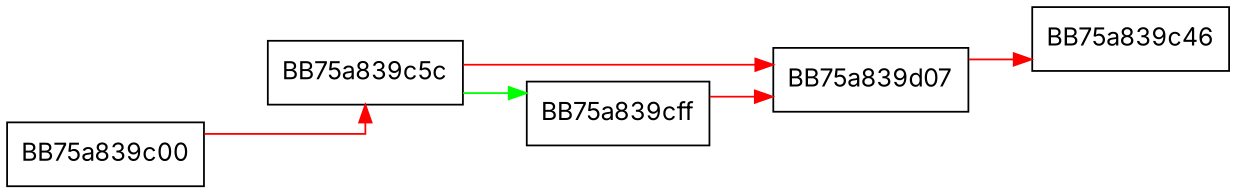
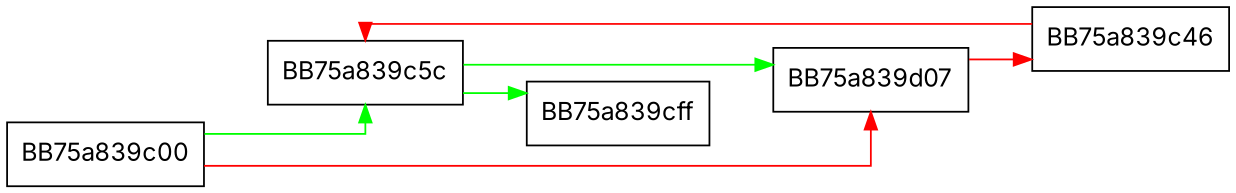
edge "BB75a839c46" -> "BB75a839c5c": added
edge "BB75a839c5c" -> "BB75a839d07": color red -> green
edge "BB75a839cff" -> "BB75a839d07": now "BB75a839c00" -> "BB75a839d07"
edge "BB75a839c00" -> "BB75a839c5c": color red -> green
